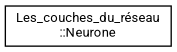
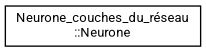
node "Les_couches_du_réseau ::Neurone": label "Les_couches_du_réseau ::Neurone" -> "Neurone_couches_du_réseau ::Neurone"
